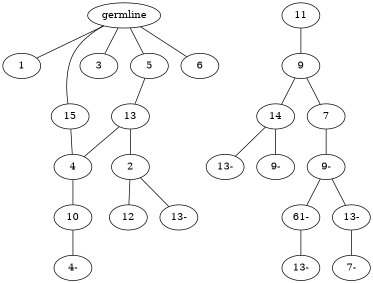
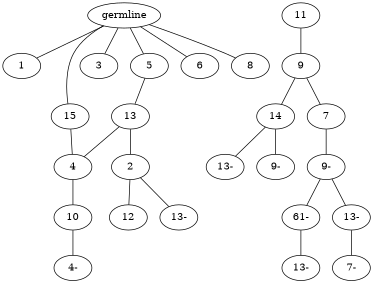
node "8": added
